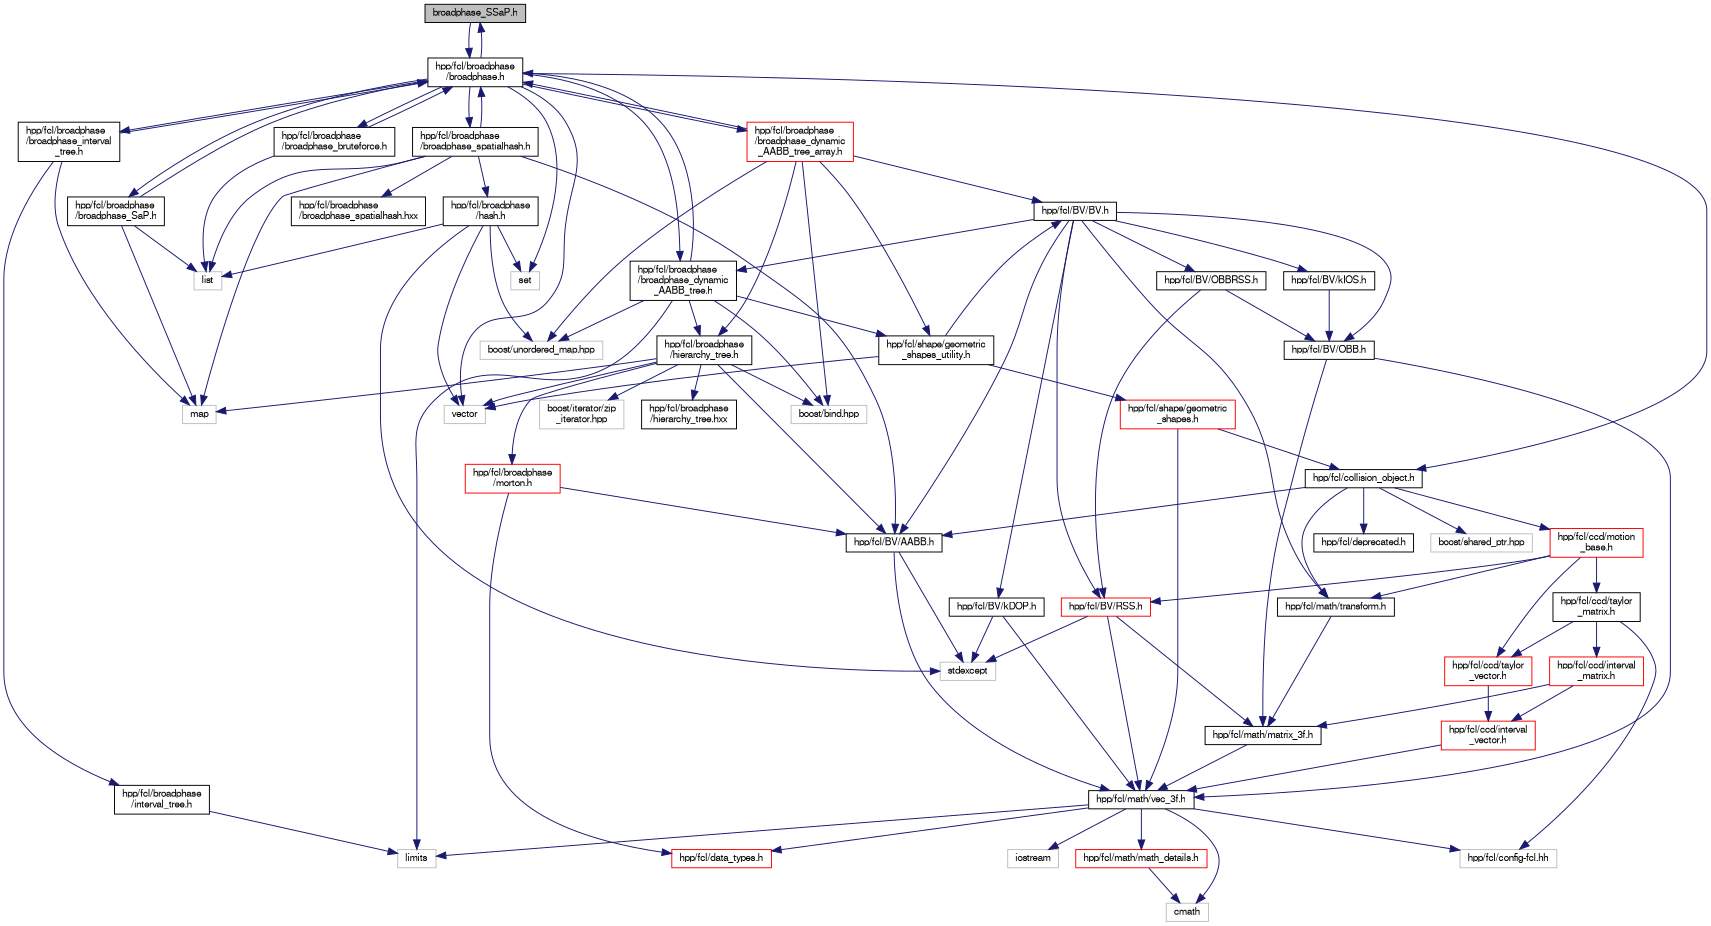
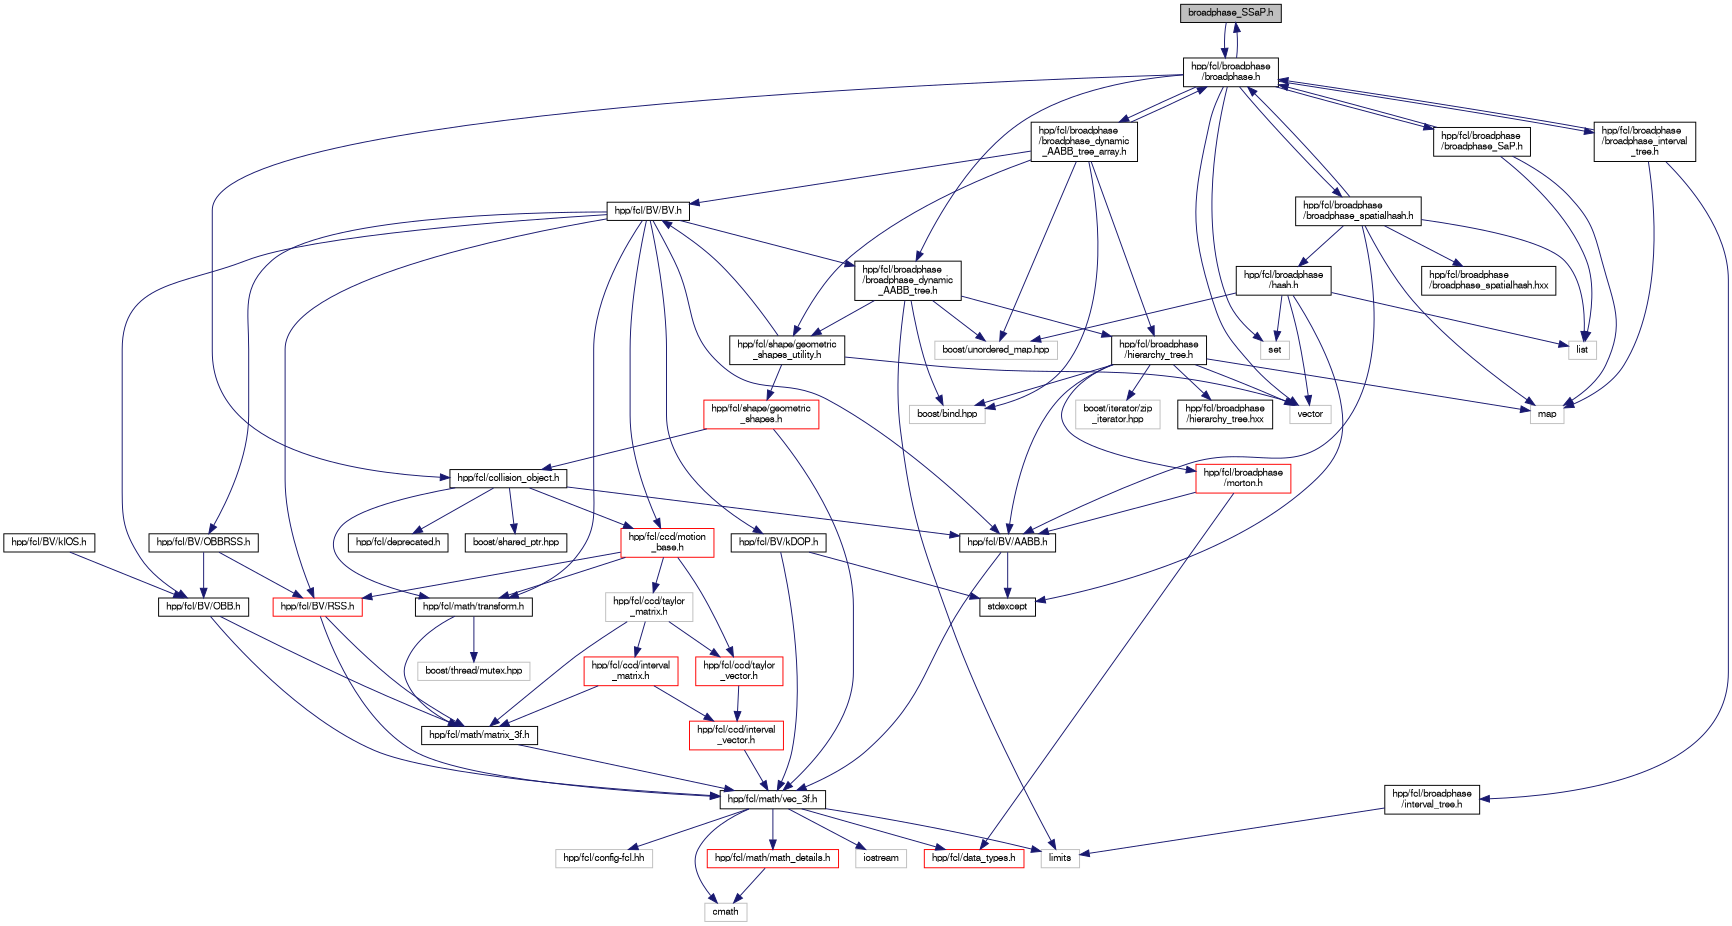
edge "hpp/fcl/broadphase /broadphase_dynamic _AABB_tree.h" -> "hpp/fcl/broadphase /broadphase.h": removed
node "hpp/fcl/broadphase /broadphase_bruteforce.h": removed
node "hpp/fcl/broadphase /broadphase_dynamic _AABB_tree_array.h": color red -> black
edge "hpp/fcl/BV/BV.h" -> "hpp/fcl/BV/kIOS.h": now "hpp/fcl/BV/BV.h" -> "hpp/fcl/ccd/motion _base.h"
node "boost/shared_ptr.hpp": color grey75 -> black
node "hpp/fcl/ccd/taylor _matrix.h": color black -> grey75
edge "hpp/fcl/BV/RSS.h" -> "stdexcept": removed
node "boost/thread/mutex.hpp": added
node "stdexcept": color grey75 -> black
edge "hpp/fcl/ccd/taylor _matrix.h" -> "hpp/fcl/config-fcl.hh": now "hpp/fcl/ccd/taylor _matrix.h" -> "hpp/fcl/math/matrix_3f.h"
